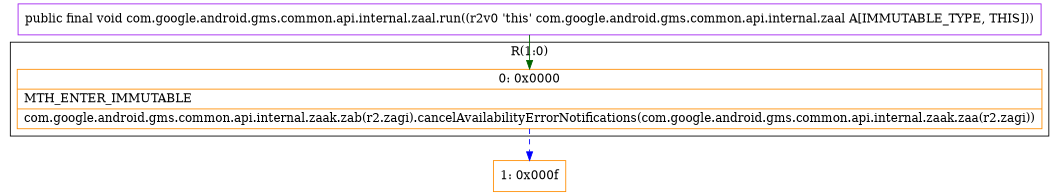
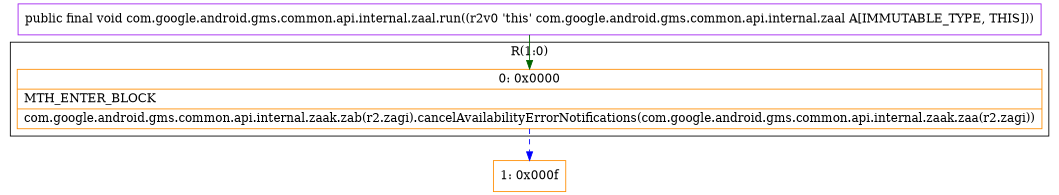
node "0: 0x0000": text "MTH_ENTER_IMMUTABLE" -> "MTH_ENTER_BLOCK"
